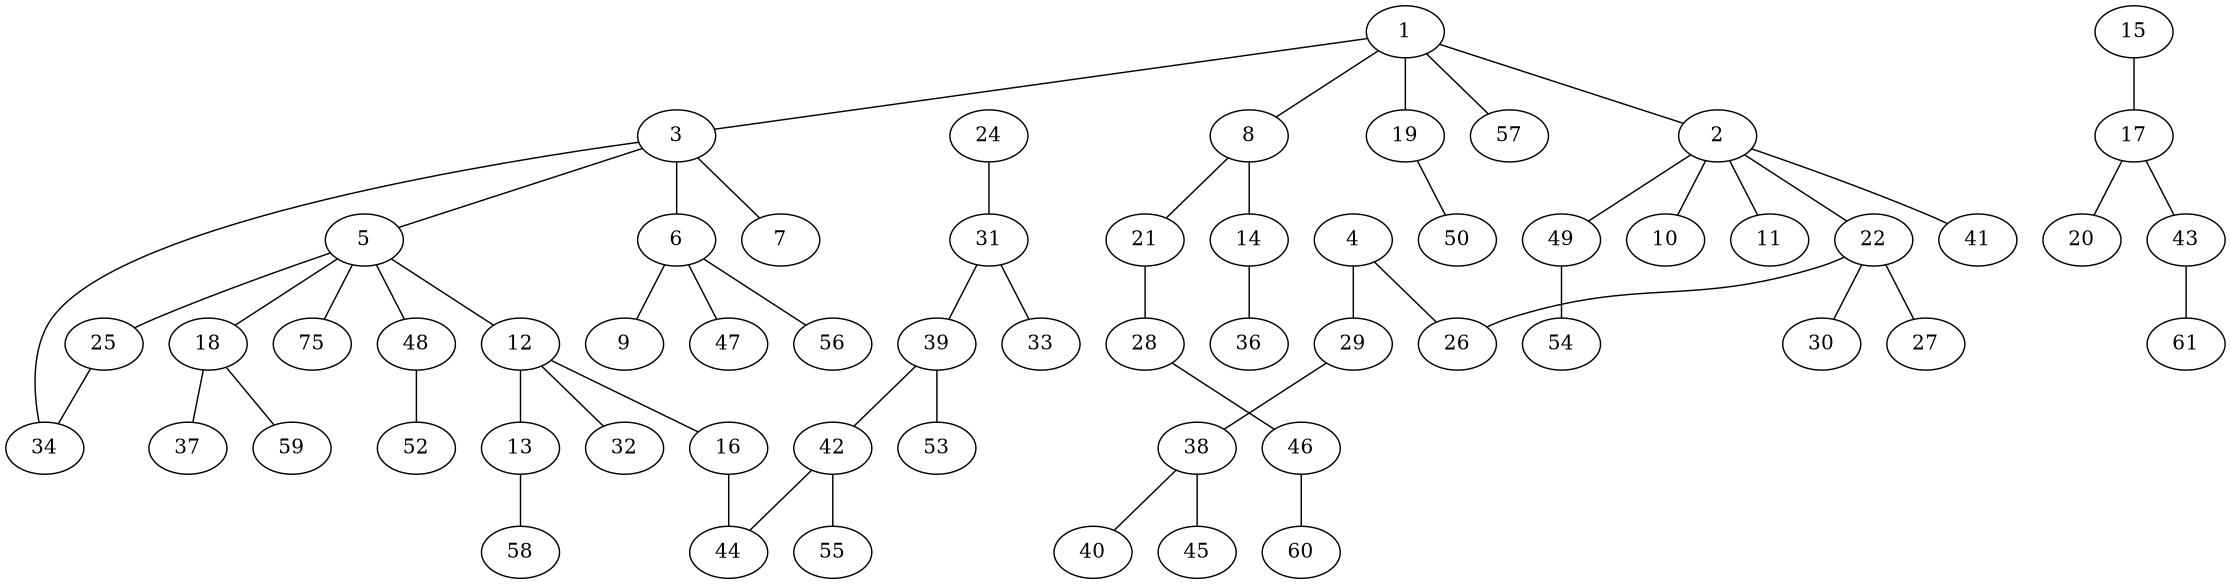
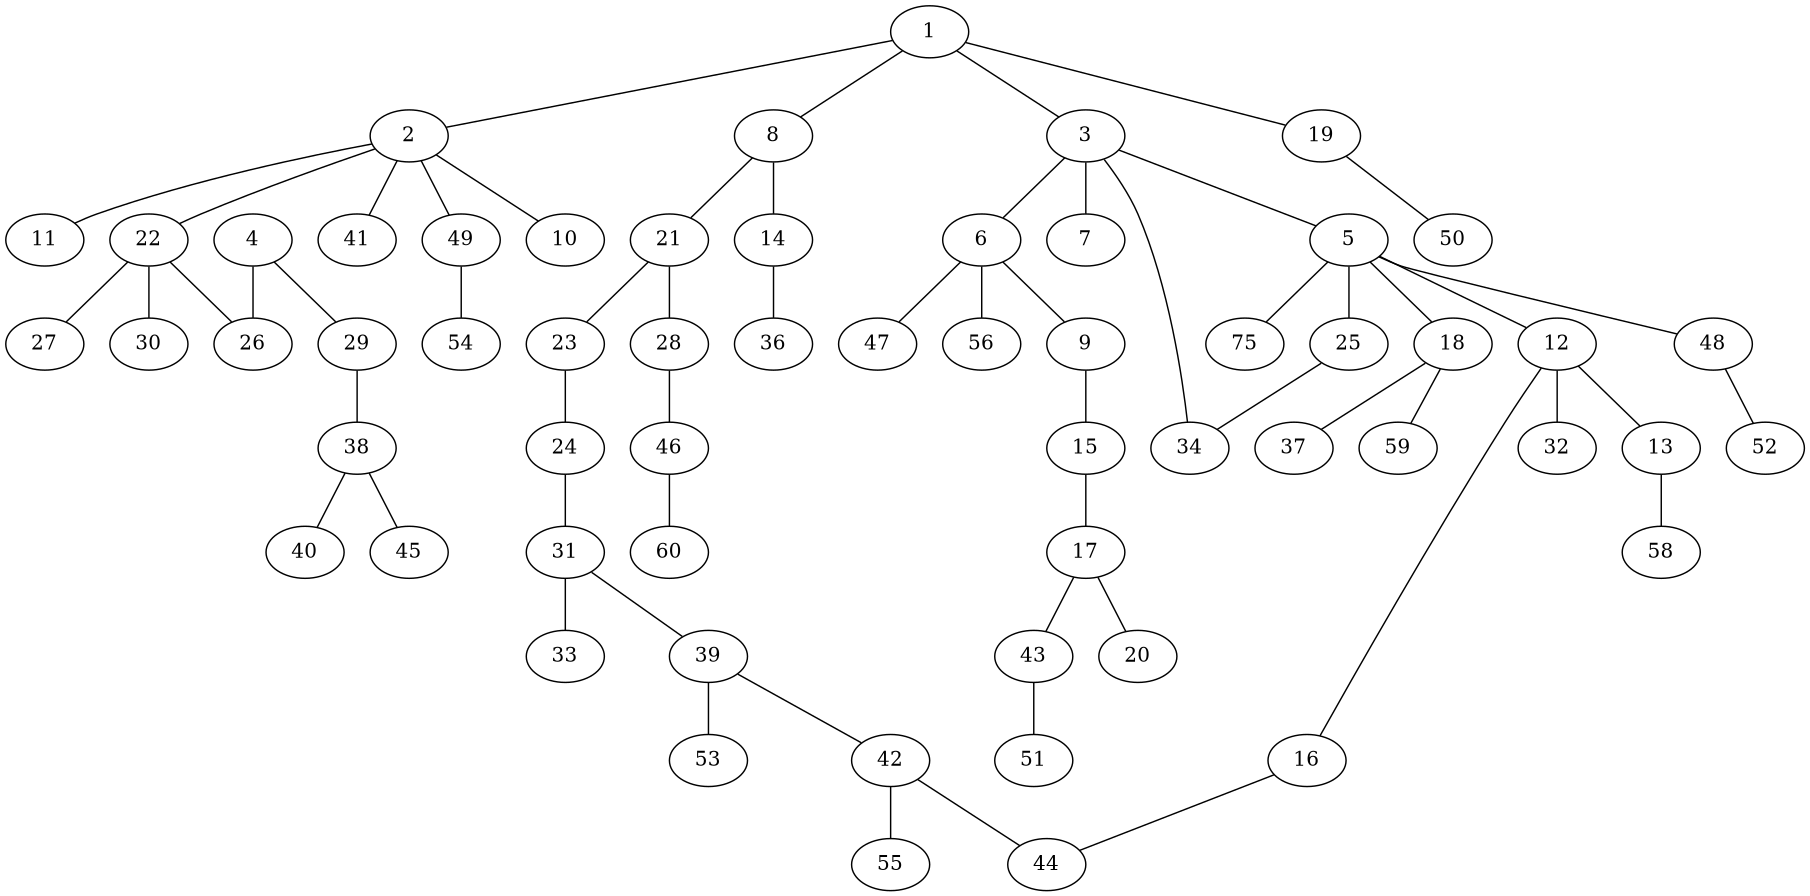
node "57": removed
node "23": added
node "61": label "61" -> "51"
edge "9" -- "15": added
